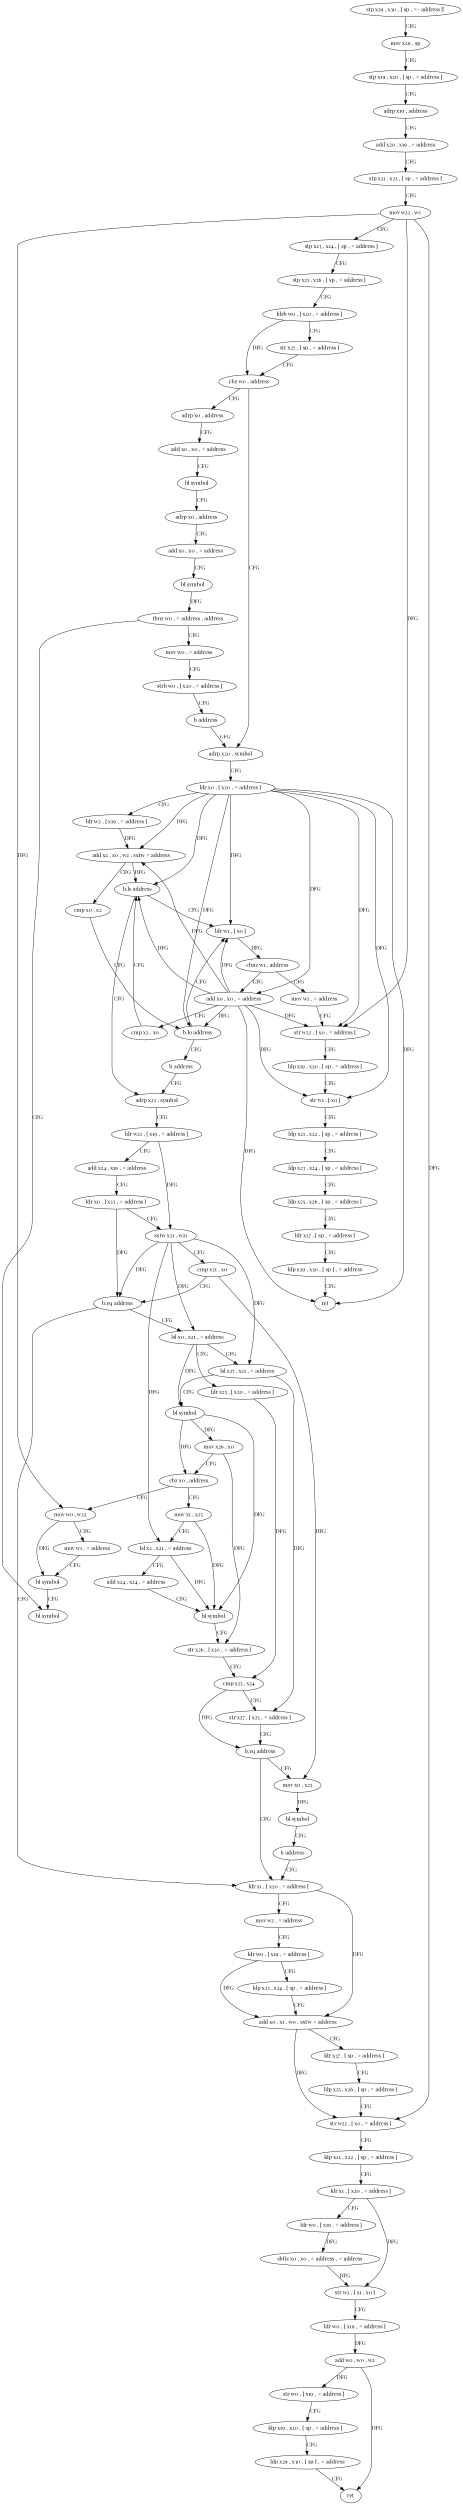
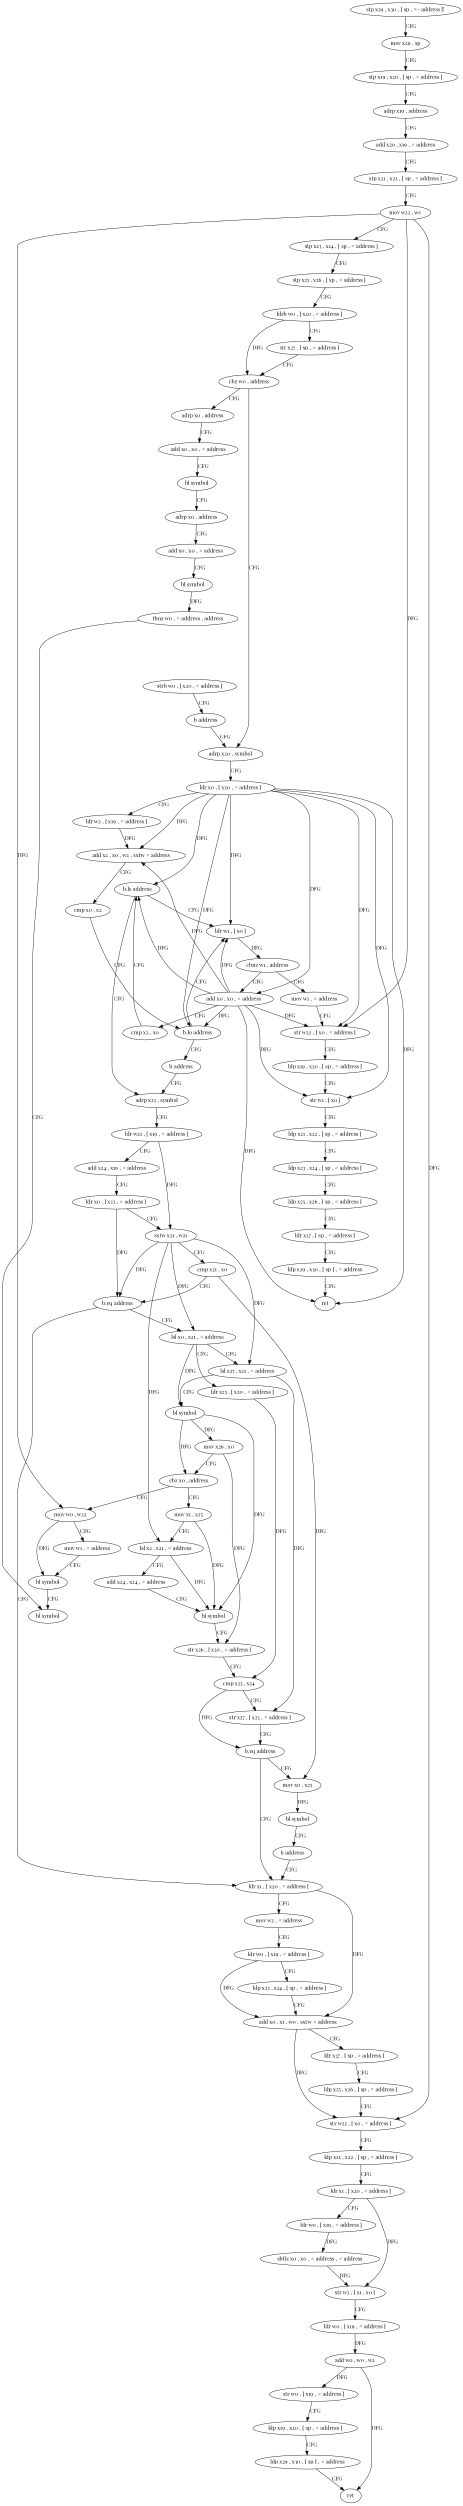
node "mov w0 , # address": removed
edge "add x2 , x0 , w2 , sxtw # address" -> "b.ls address": removed, label "DFG"
